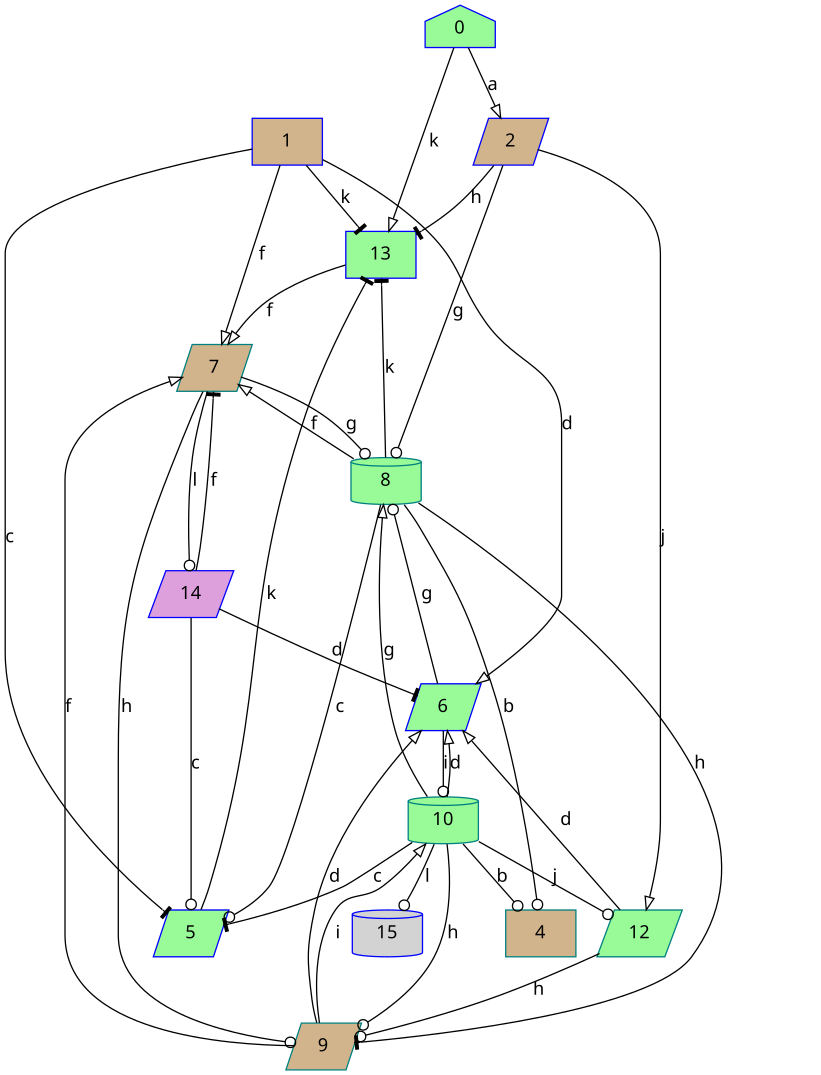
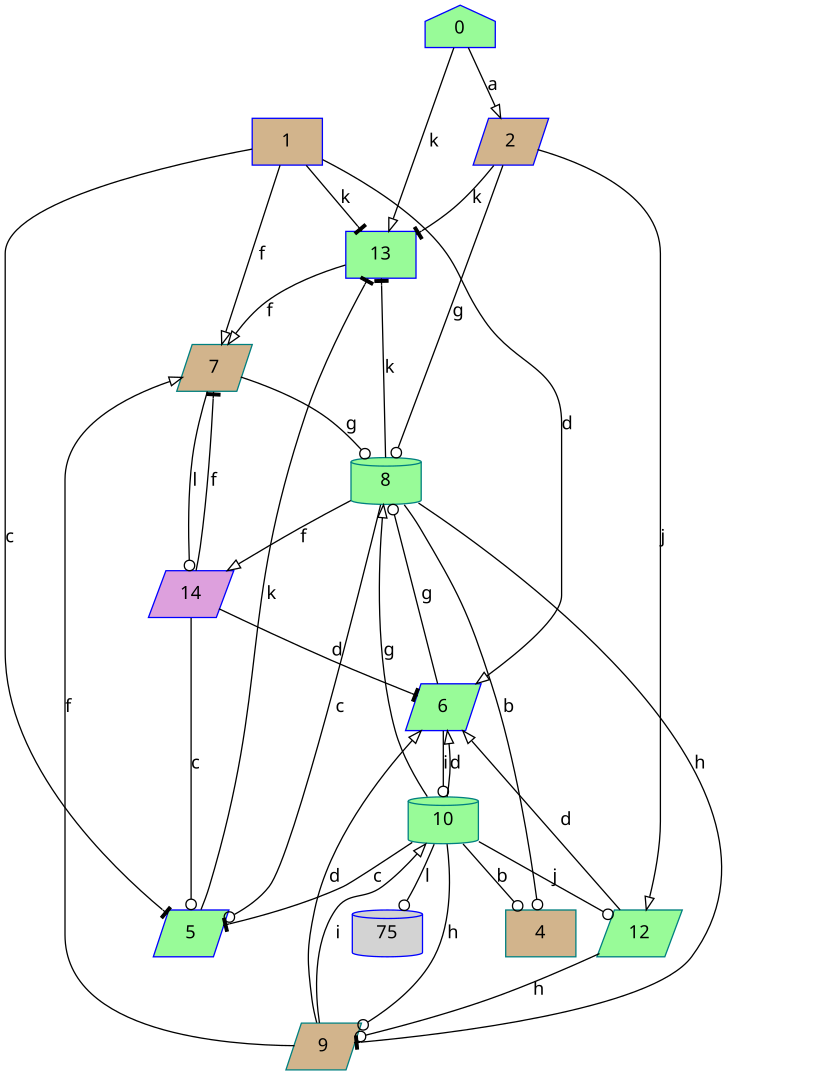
edge "2" -> "13": label "h" -> "k"
edge "8" -> "7": now "8" -> "14"
edge "7" -> "9": removed, label "h"
node "15": label "15" -> "75"
